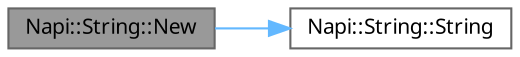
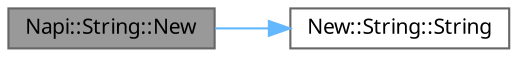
node "Napi::String::String": label "Napi::String::String" -> "New::String::String"
